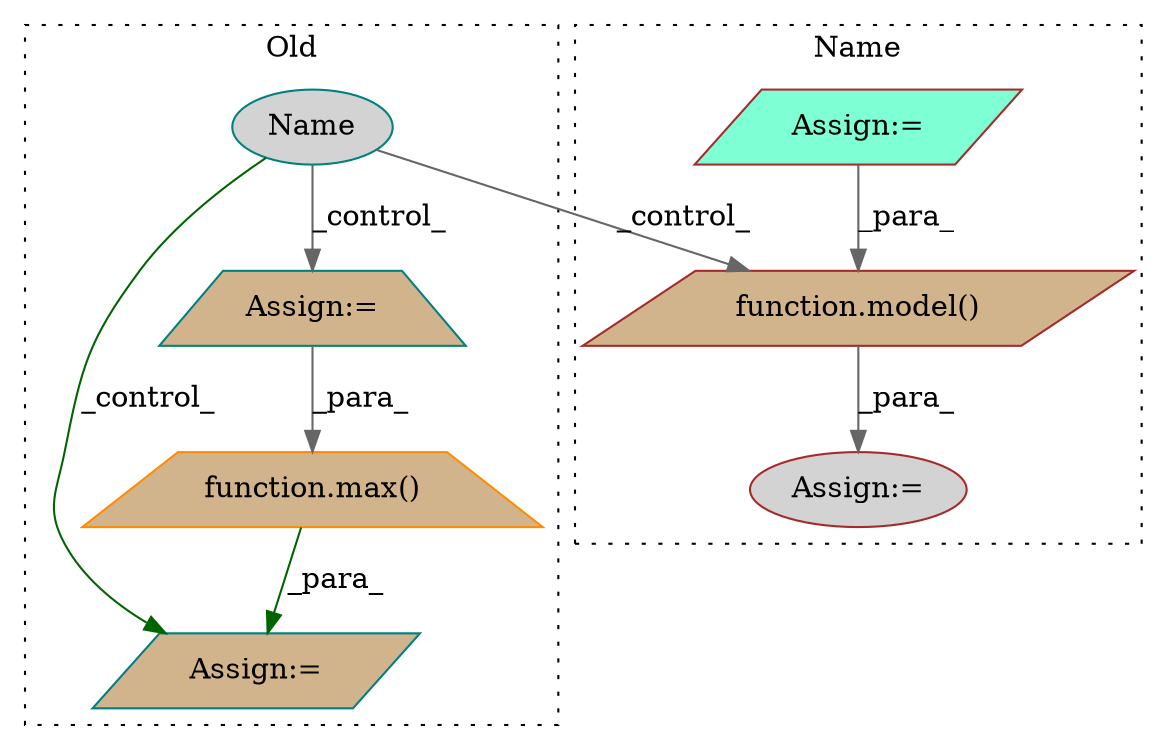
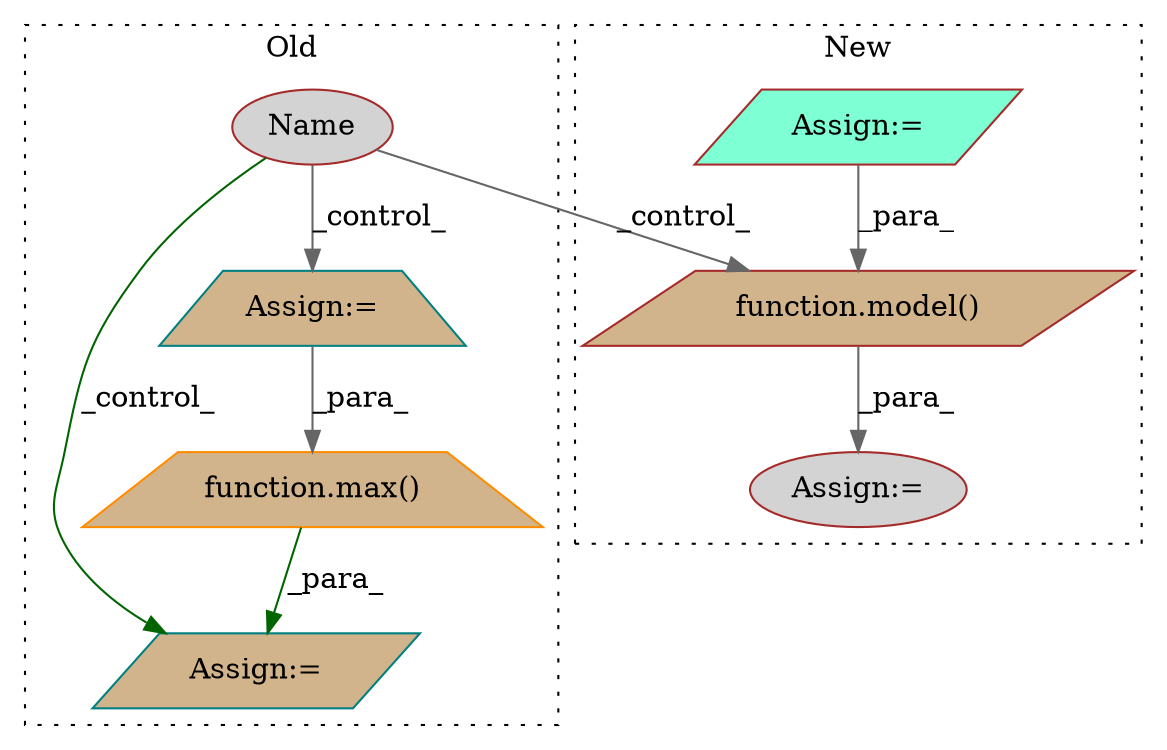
cluster "Name": label "Name" -> "New"
node "Name": color teal -> brown
